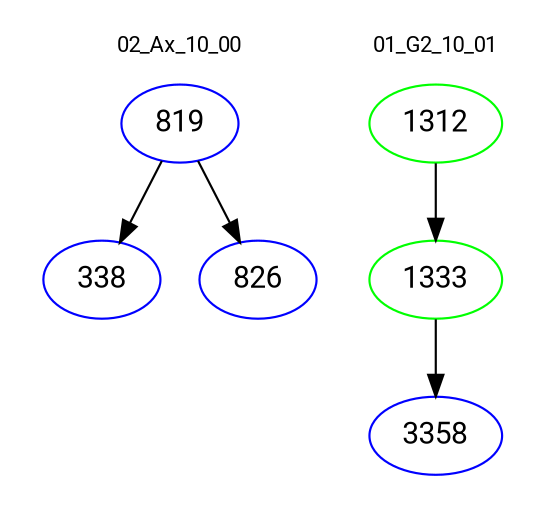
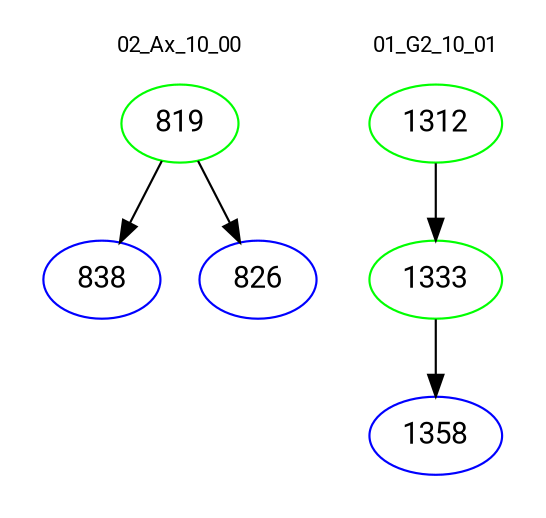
node "819": color blue -> green
node "338": label "338" -> "838"
node "3358": label "3358" -> "1358"
